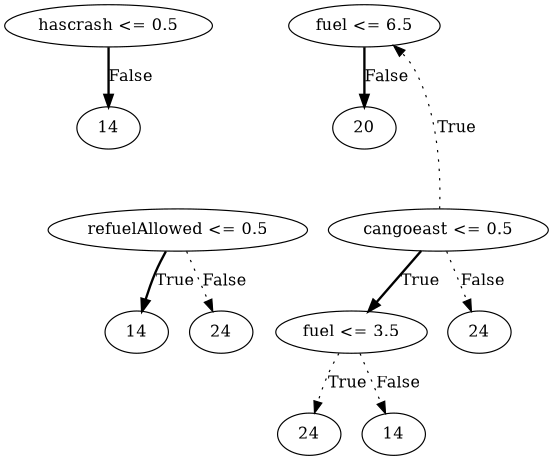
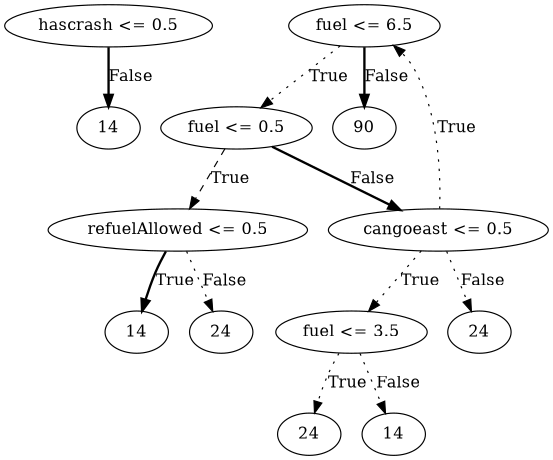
node "fuel <= 0.5": added
node "20": label "20" -> "90"
edge "cangoeast <= 0.5" -> "fuel <= 3.5": style bold -> dotted
